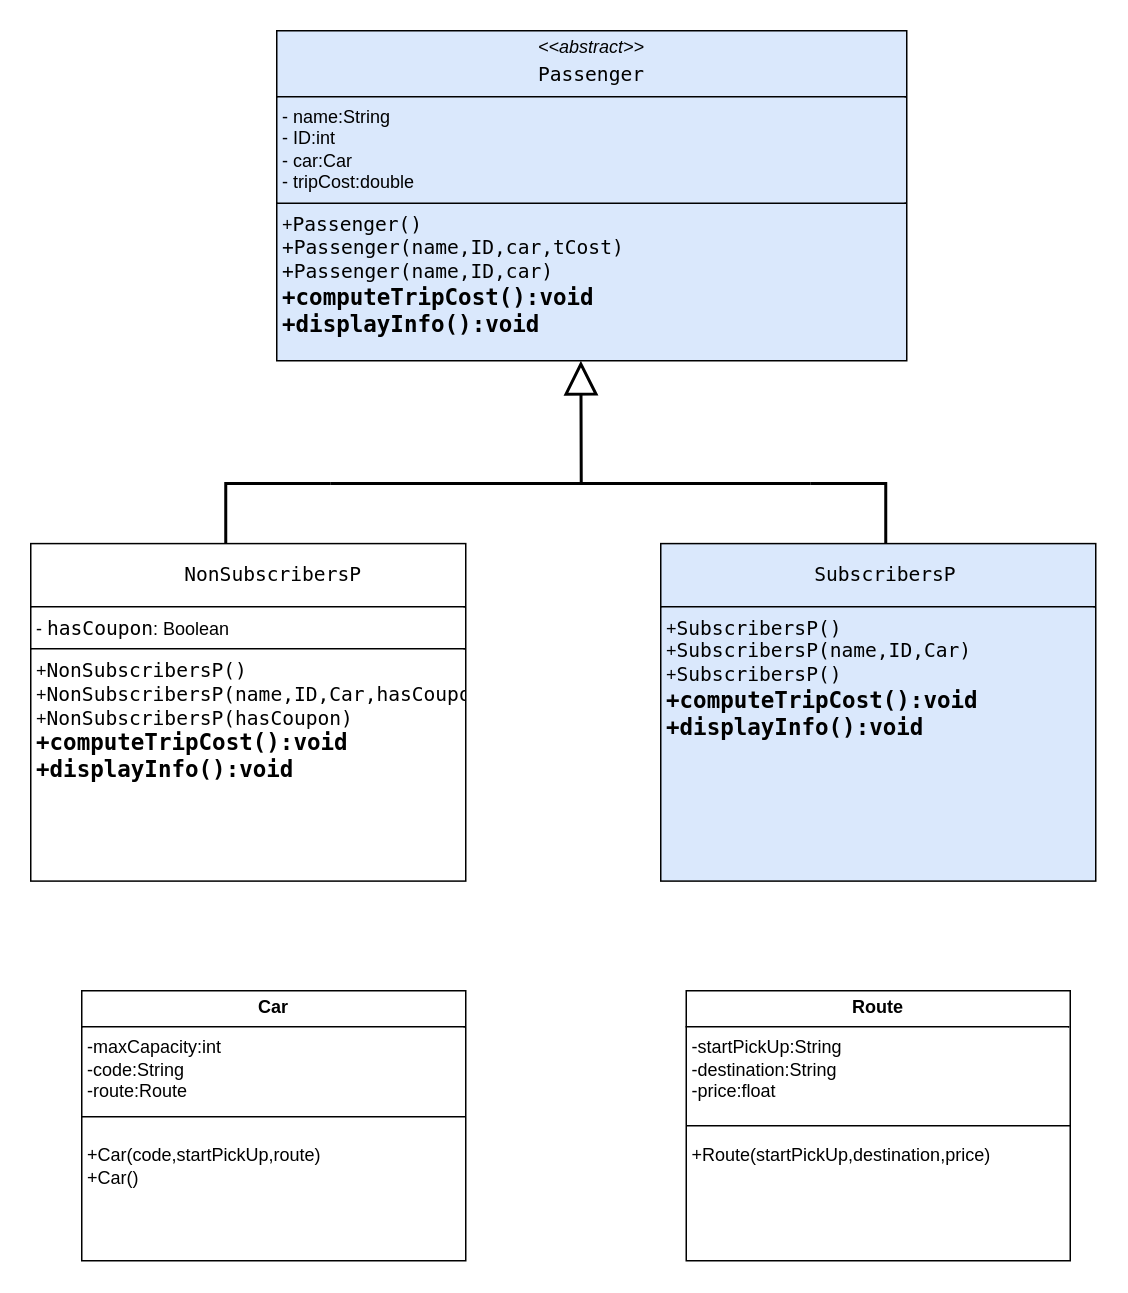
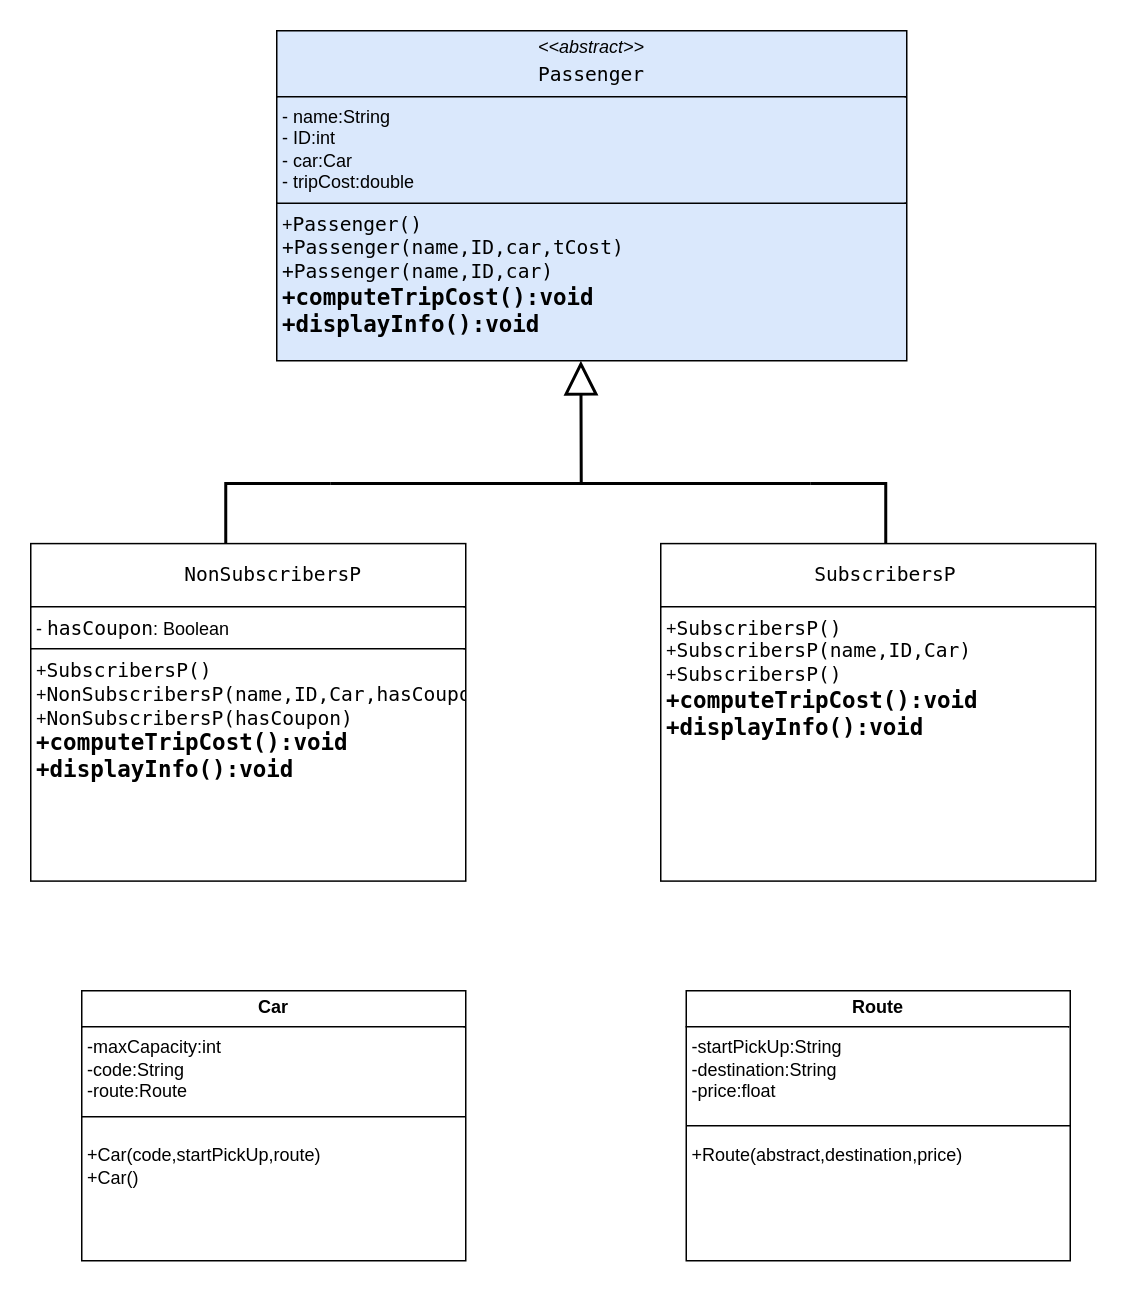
node "NonSubscribersP - hasCoupon: Boolean +NonSubscribersP() +NonSubscribersP(name,ID,Car,hasCoupon) +NonSubscribersP(hasCoupon) +computeTripCost():void +displayInfo():void": label "NonSubscribersP - hasCoupon: Boolean +NonSubscribersP() +NonSubscribersP(name,ID,Car,hasCoupon) +NonSubscribersP(hasCoupon) +computeTripCost():void +displayInfo():void" -> "NonSubscribersP - hasCoupon: Boolean +SubscribersP() +NonSubscribersP(name,ID,Car,hasCoupon) +NonSubscribersP(hasCoupon) +computeTripCost():void +displayInfo():void"
node "SubscribersP +SubscribersP() +SubscribersP(name,ID,Car) +SubscribersP() +computeTripCost():void +displayInfo():void": fillcolor #dae8fc -> #ffffff
node "Route -startPickUp:String -destination:String -price:float +Route(startPickUp,destination,price)": label "Route -startPickUp:String -destination:String -price:float +Route(startPickUp,destination,price)" -> "Route -startPickUp:String -destination:String -price:float +Route(abstract,destination,price)"
